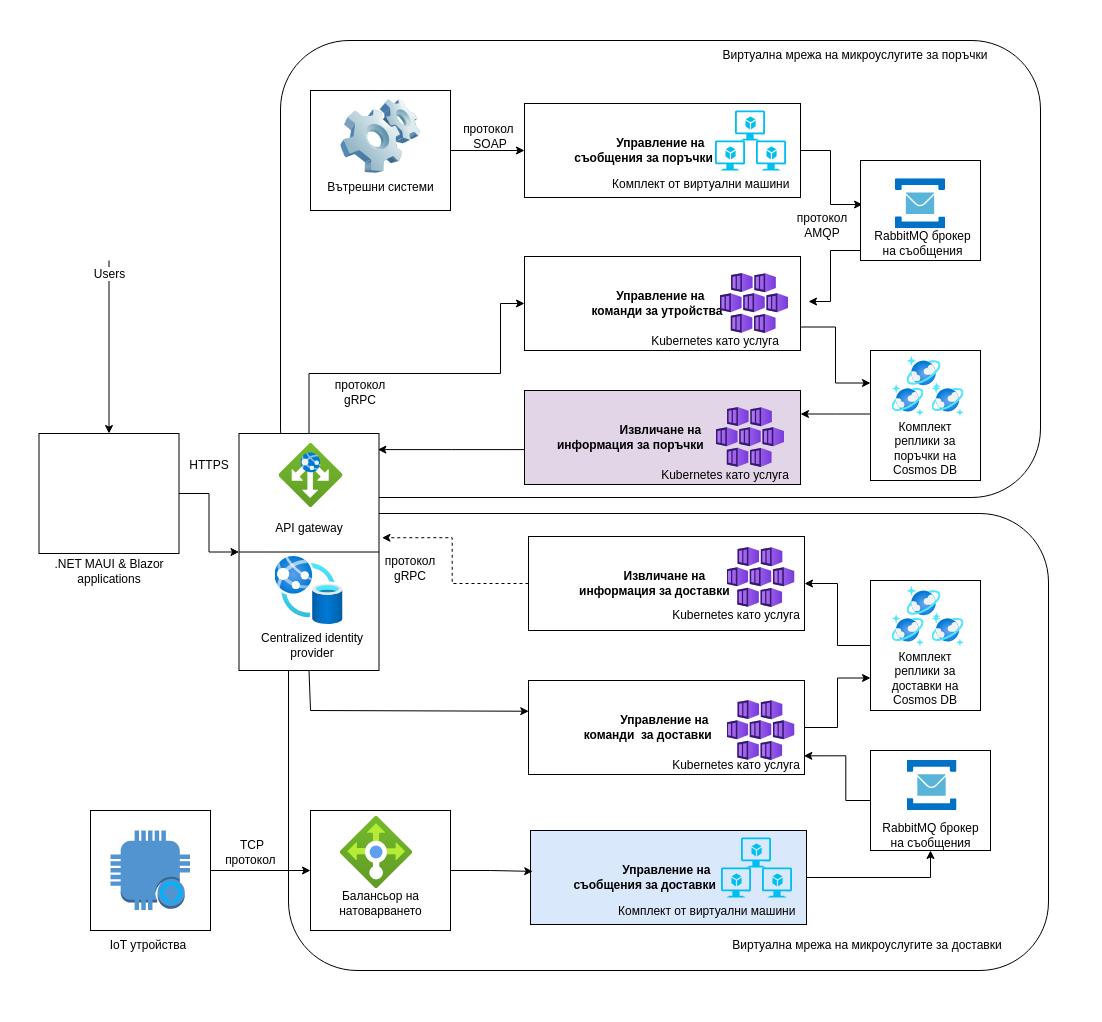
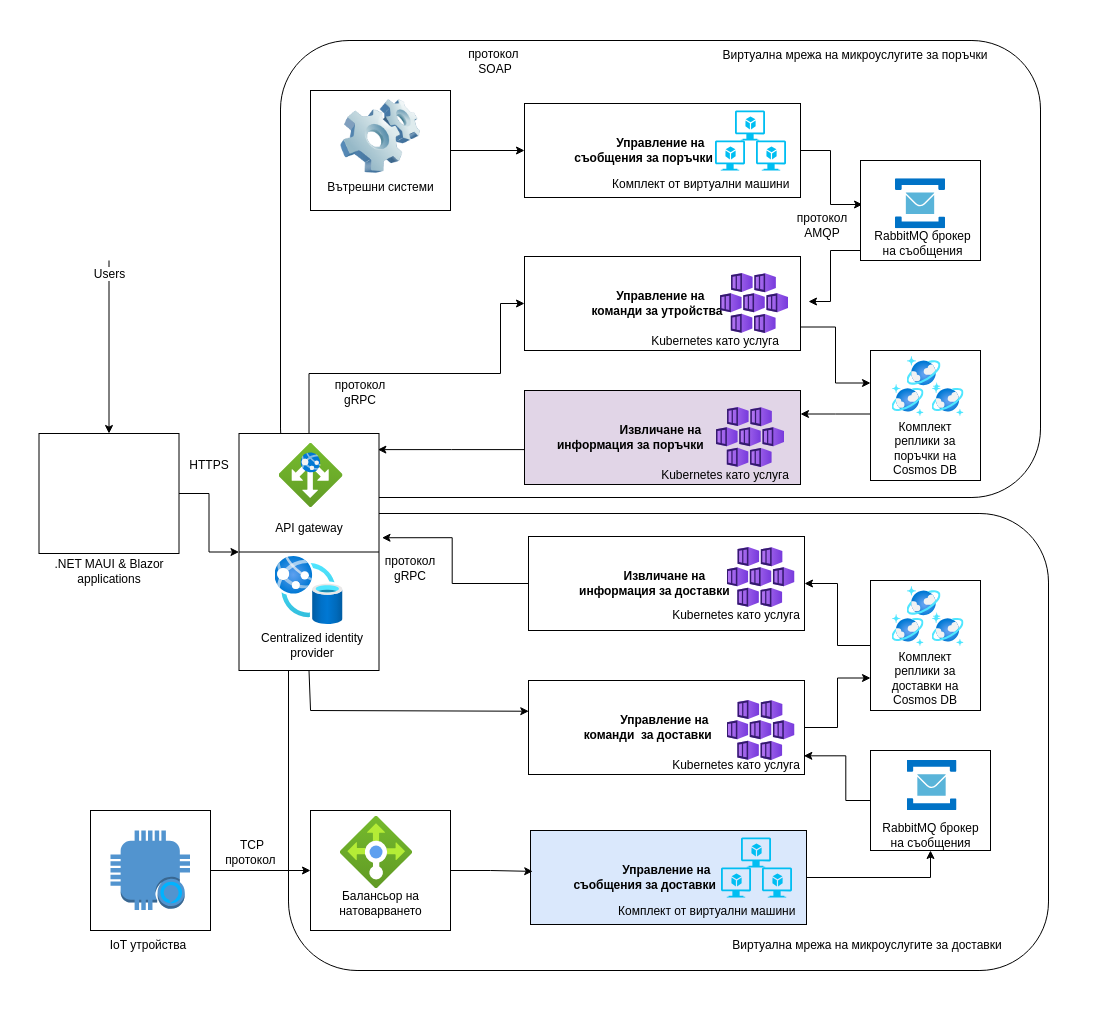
node "протокол SOAP": moved (491, 137) -> (496, 62)
edge "Извличане на информация за доставки" -> "API gateway": style dashed -> solid
